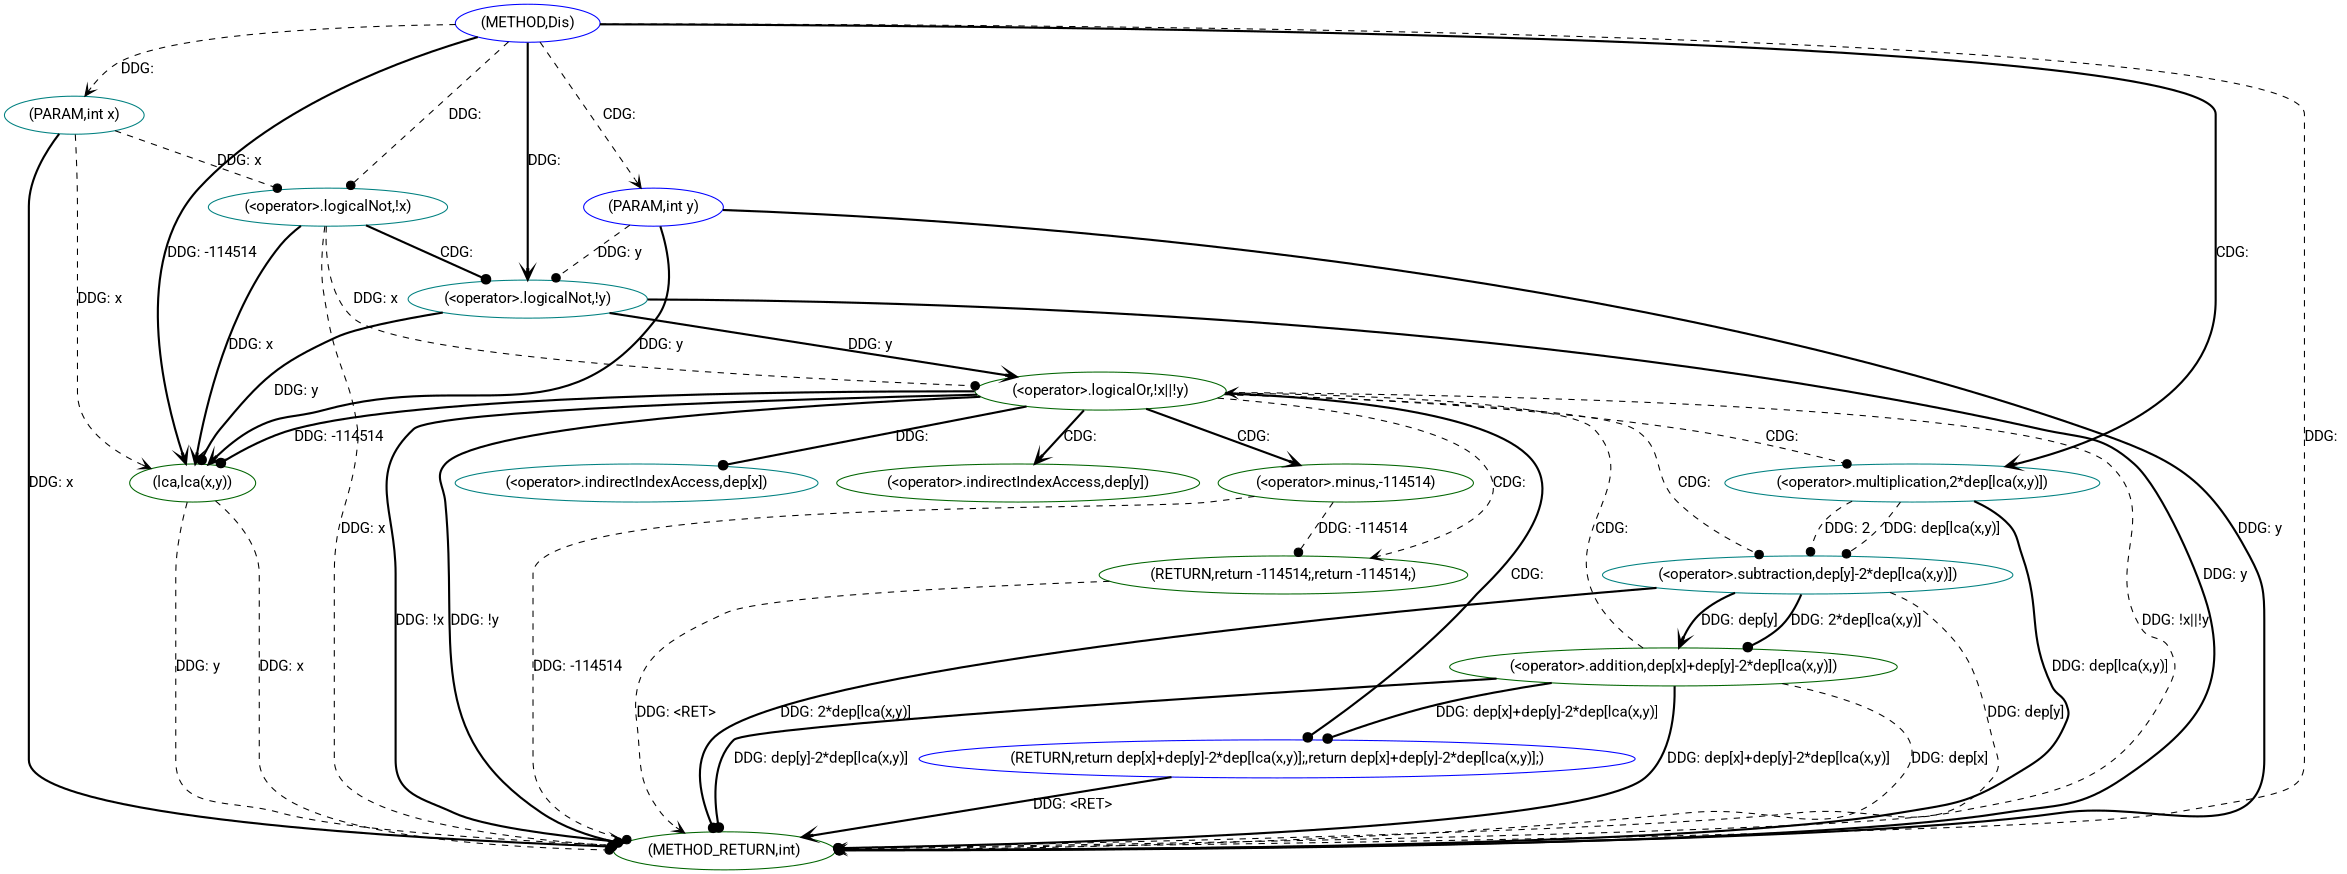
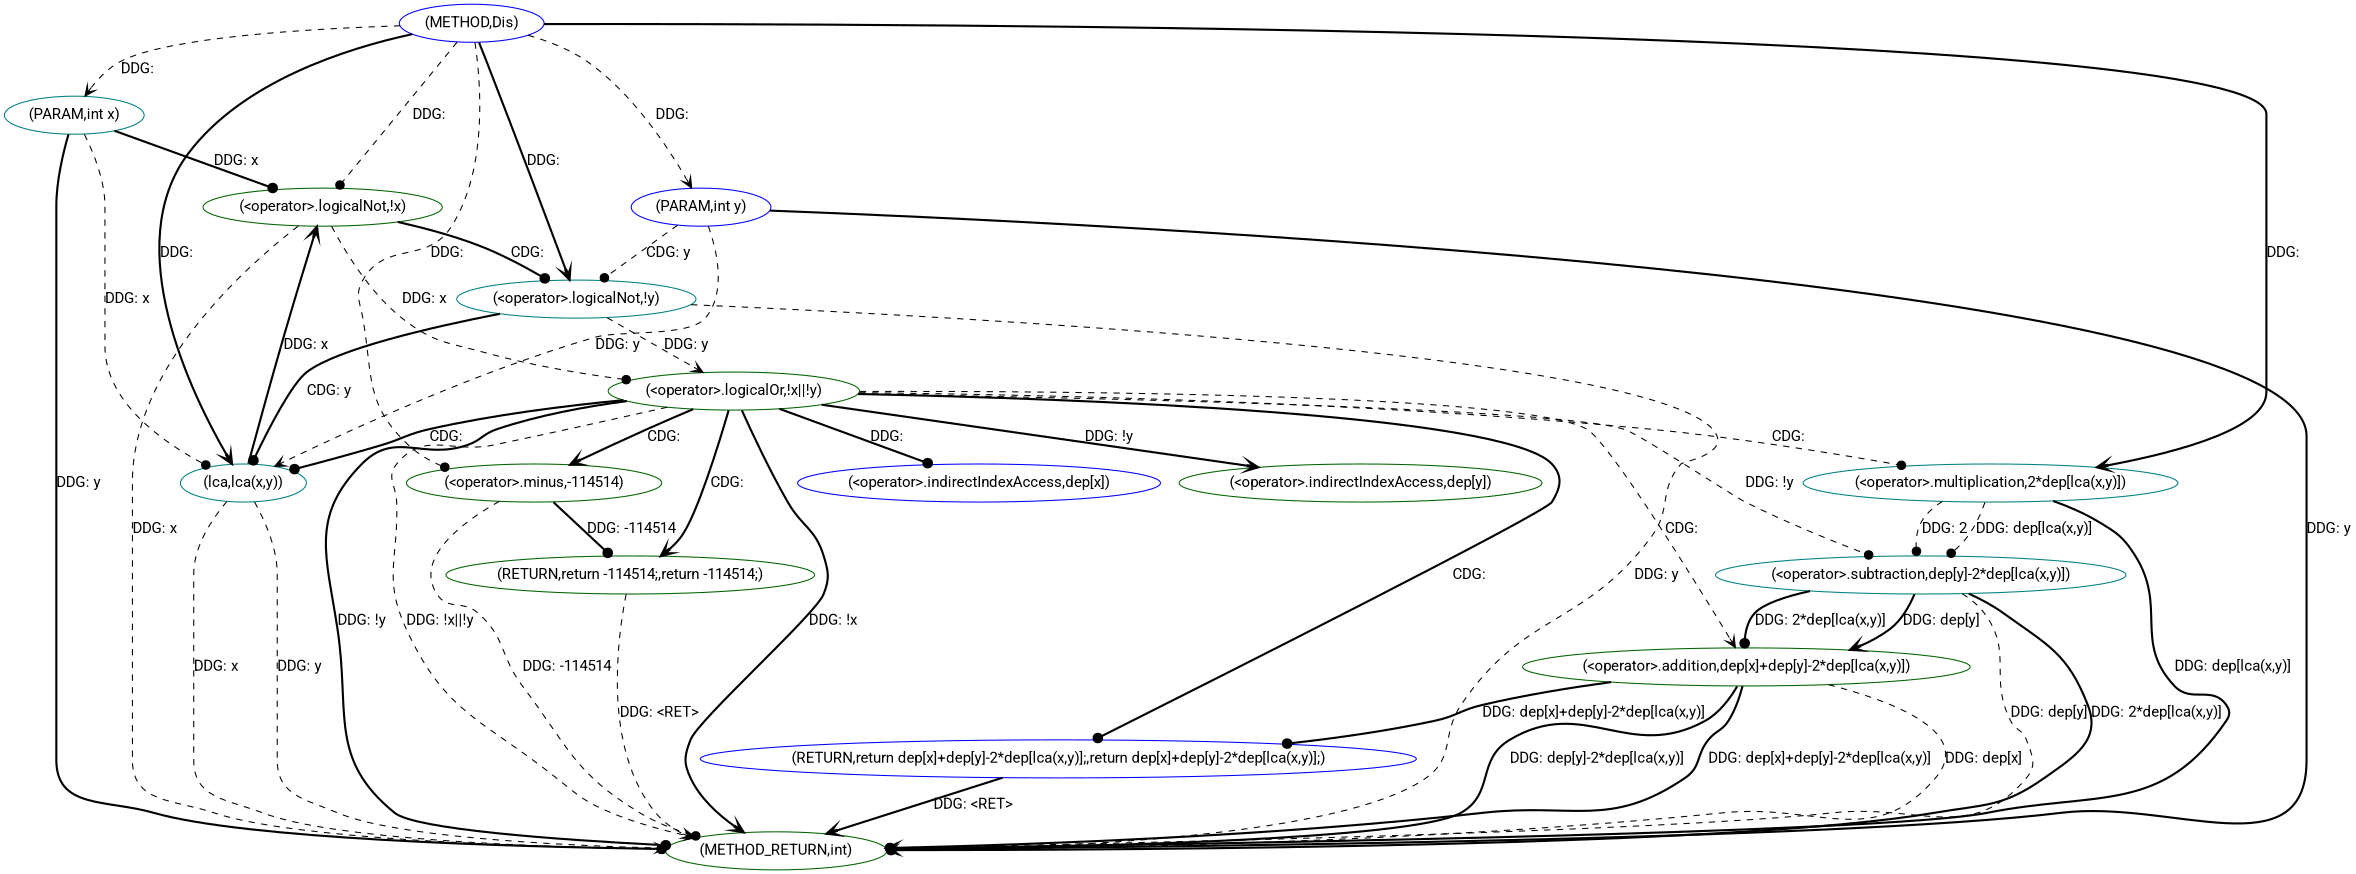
edge "(METHOD,Dis)" -> "(PARAM,int y)": label "CDG: " -> "DDG: "
edge "(PARAM,int x)" -> "(<operator>.logicalNot,!x)": style dashed -> bold
node "(<operator>.logicalNot,!x)": color teal -> darkgreen
edge "(METHOD,Dis)" -> "(lca,lca(x,y))": label "DDG: -114514" -> "DDG: "
edge "(PARAM,int y)" -> "(<operator>.logicalNot,!y)": label "DDG: y" -> "CDG: y"
edge "(METHOD,Dis)" -> "(<operator>.multiplication,2*dep[lca(x,y)])": label "CDG: " -> "DDG: "
edge "(PARAM,int x)" -> "(lca,lca(x,y))": arrowhead vee -> dot
edge "(METHOD,Dis)" -> "(METHOD_RETURN,int)": now "(METHOD,Dis)" -> "(<operator>.minus,-114514)"
edge "(<operator>.logicalNot,!x)" -> "(lca,lca(x,y))": reversed
edge "(<operator>.logicalNot,!y)" -> "(<operator>.logicalOr,!x||!y)": style bold -> dashed
edge "(<operator>.logicalNot,!y)" -> "(lca,lca(x,y))": label "DDG: y" -> "CDG: y"
edge "(PARAM,int y)" -> "(lca,lca(x,y))": style bold -> dashed
edge "(<operator>.addition,dep[x]+dep[y]-2*dep[lca(x,y)])" -> "(<operator>.logicalOr,!x||!y)": reversed
edge "(<operator>.logicalOr,!x||!y)" -> "(RETURN,return -114514;,return -114514;)": style dashed -> bold
edge "(<operator>.logicalOr,!x||!y)" -> "(lca,lca(x,y))": label "DDG: -114514" -> "CDG: "
edge "(<operator>.logicalOr,!x||!y)" -> "(<operator>.indirectIndexAccess,dep[y])": label "CDG: " -> "DDG: !y"
edge "(PARAM,int x)" -> "(METHOD_RETURN,int)": label "DDG: x" -> "DDG: y"
node "(lca,lca(x,y))": color darkgreen -> teal
node "(<operator>.indirectIndexAccess,dep[x])": color teal -> blue
edge "(<operator>.logicalOr,!x||!y)" -> "(<operator>.subtraction,dep[y]-2*dep[lca(x,y)])": label "CDG: " -> "DDG: !y"
edge "(<operator>.minus,-114514)" -> "(RETURN,return -114514;,return -114514;)": style dashed -> bold
edge "(<operator>.logicalNot,!y)" -> "(METHOD_RETURN,int)": style bold -> dashed
edge "(<operator>.multiplication,2*dep[lca(x,y)])" -> "(METHOD_RETURN,int)": arrowhead dot -> vee
